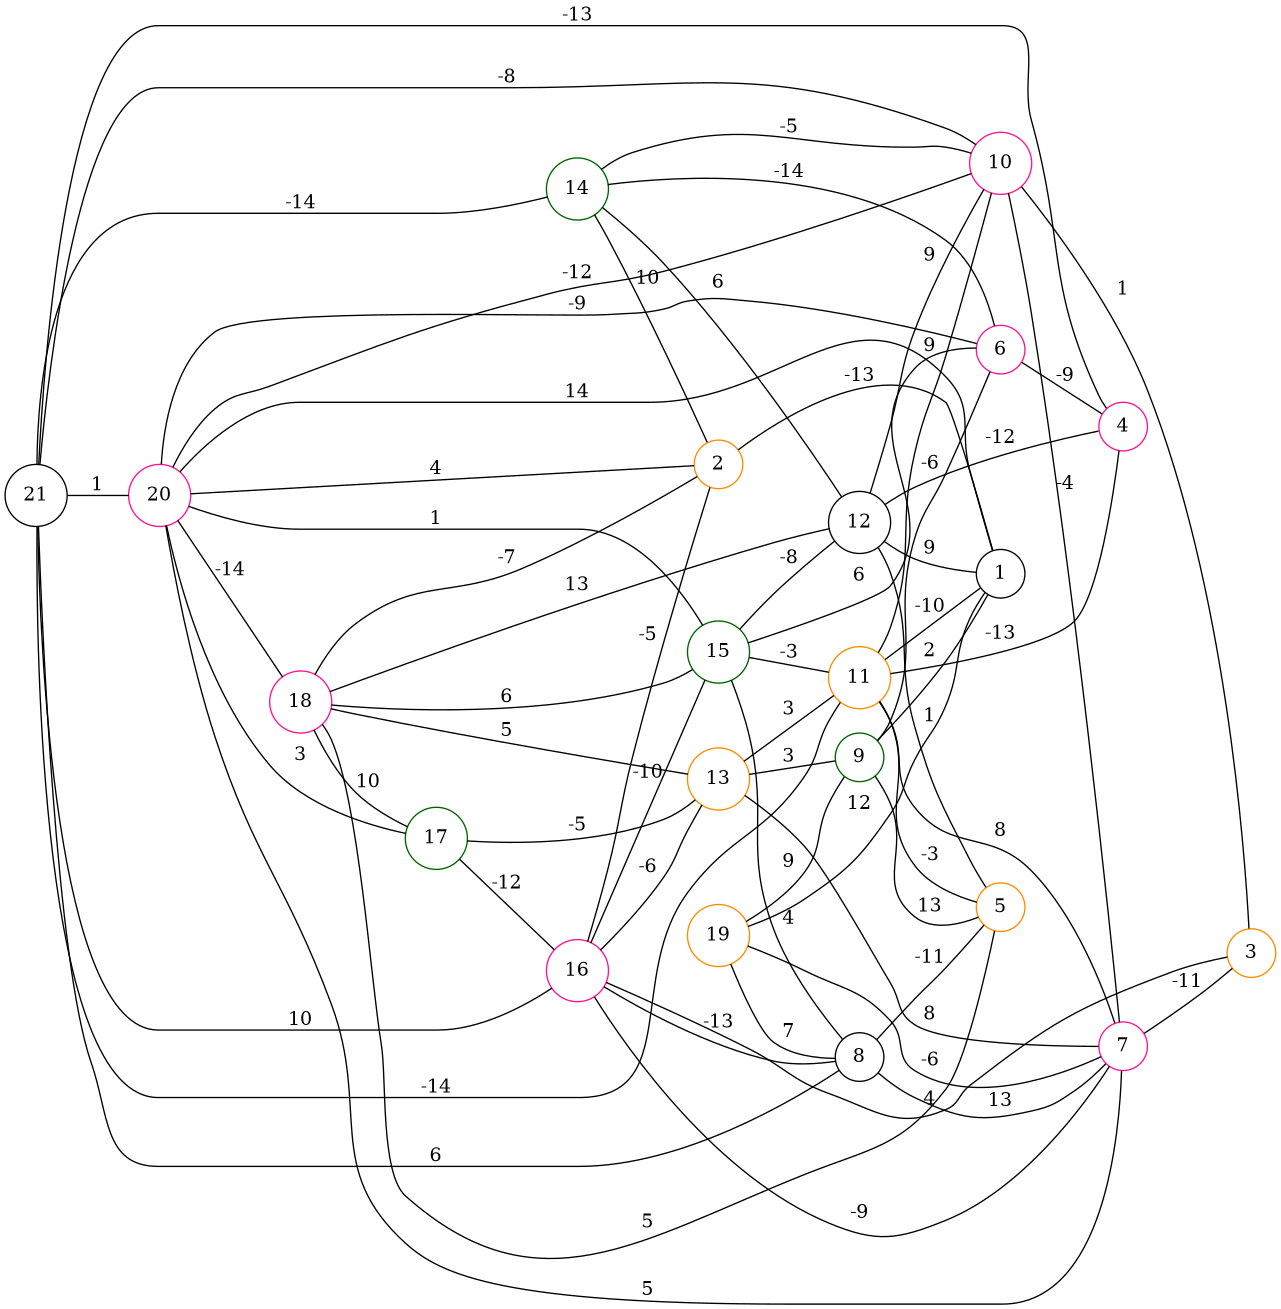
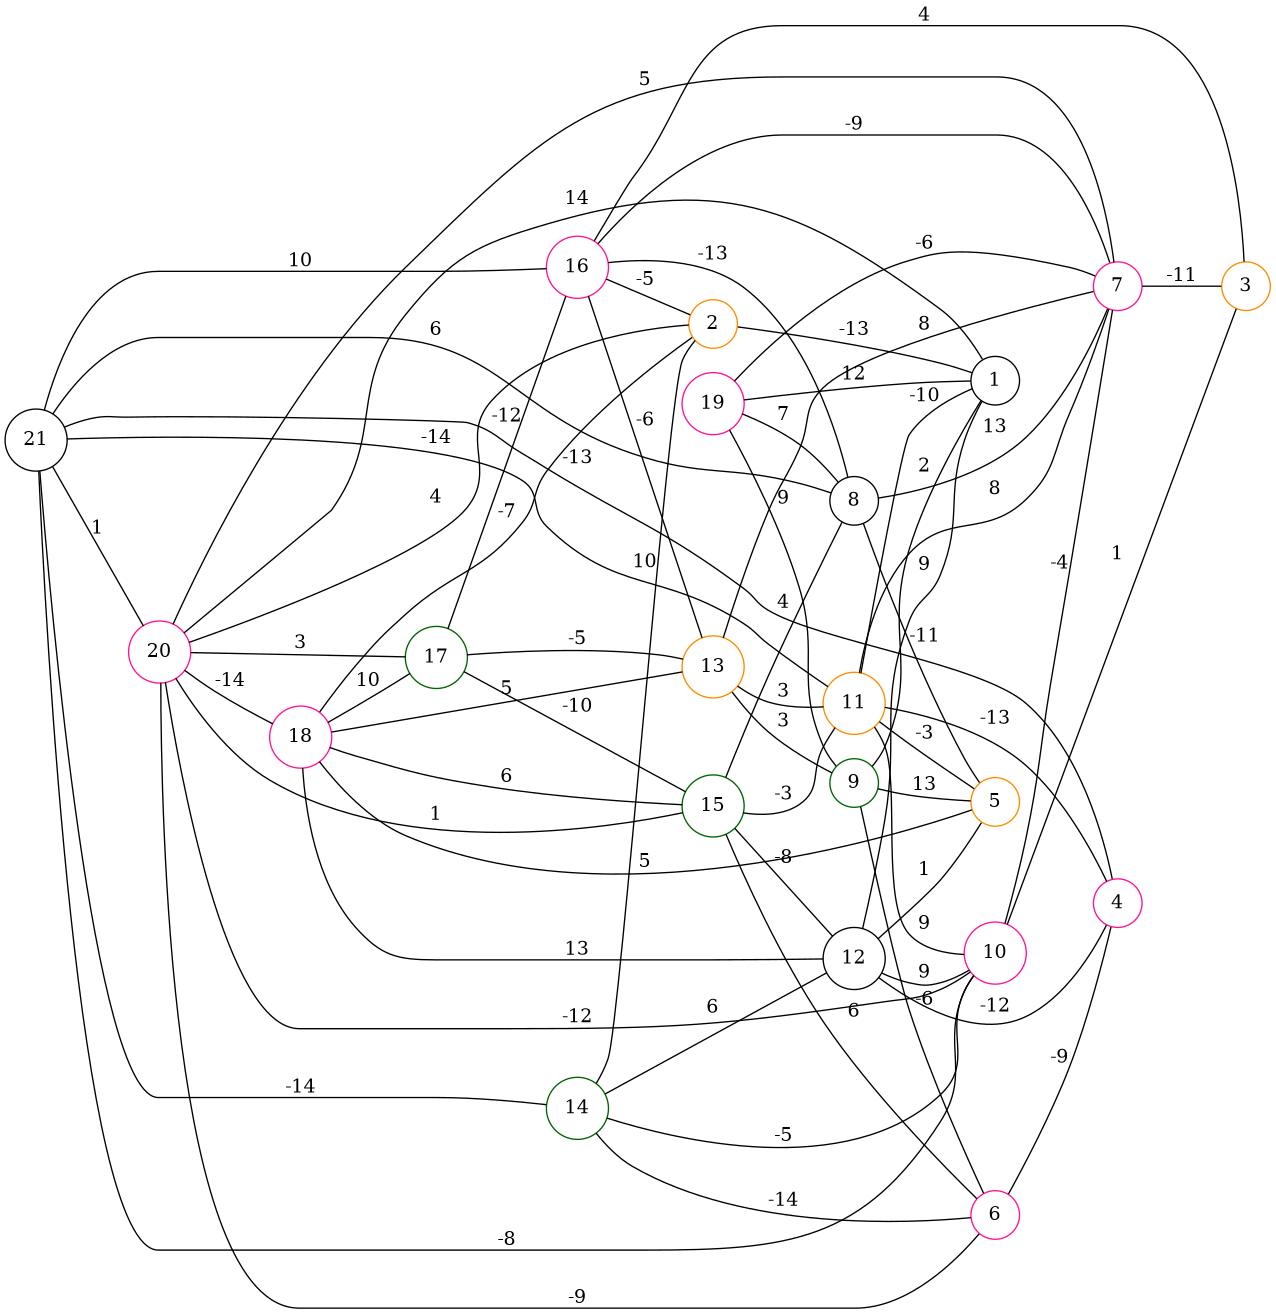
edge "15" -- "16": now "15" -- "17"
node "19": color darkorange -> deeppink
